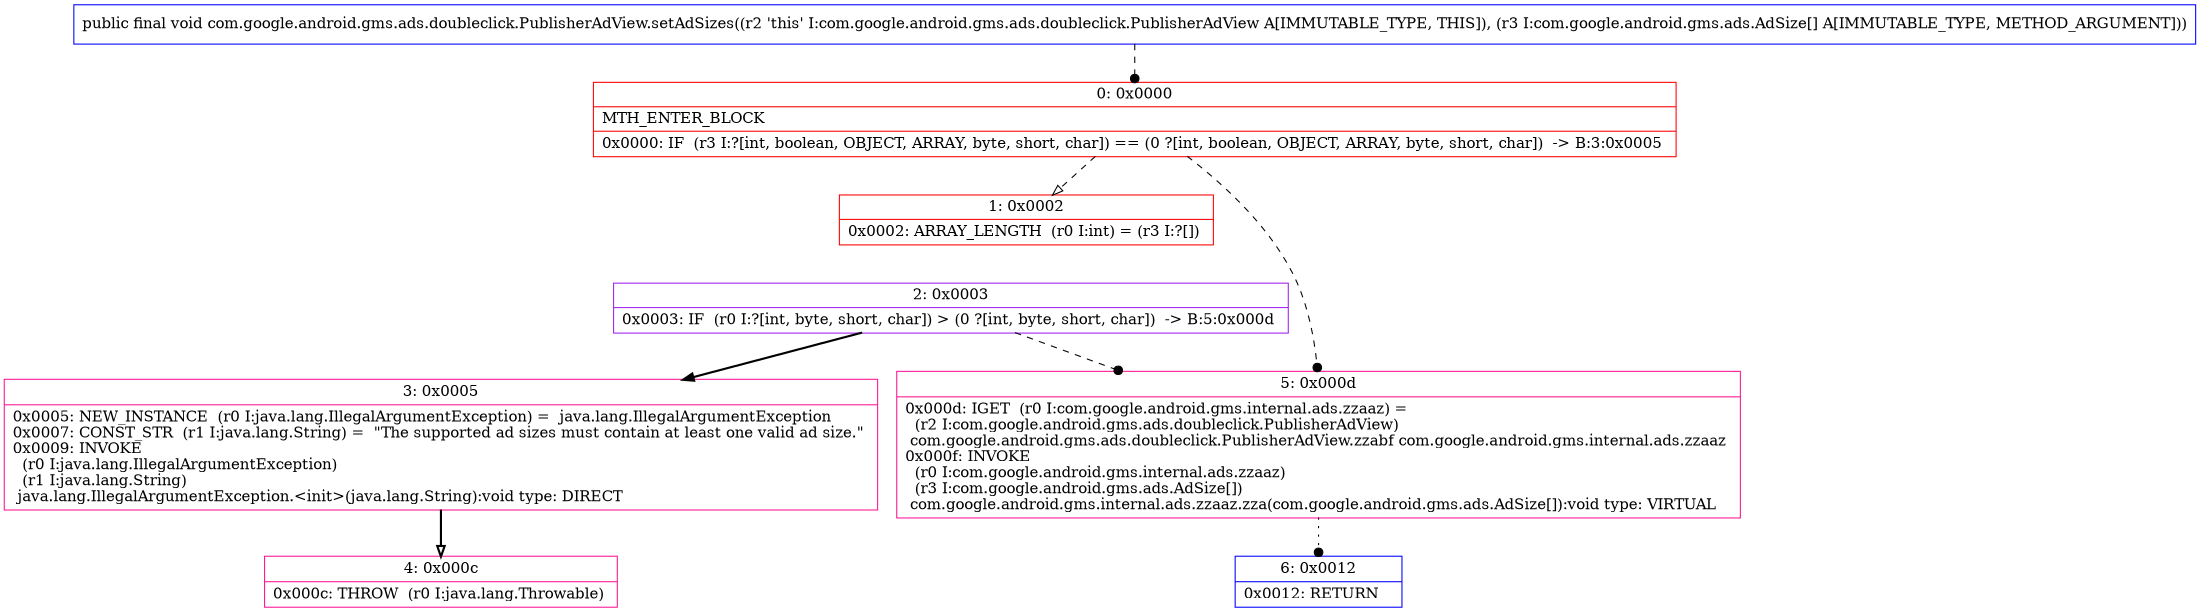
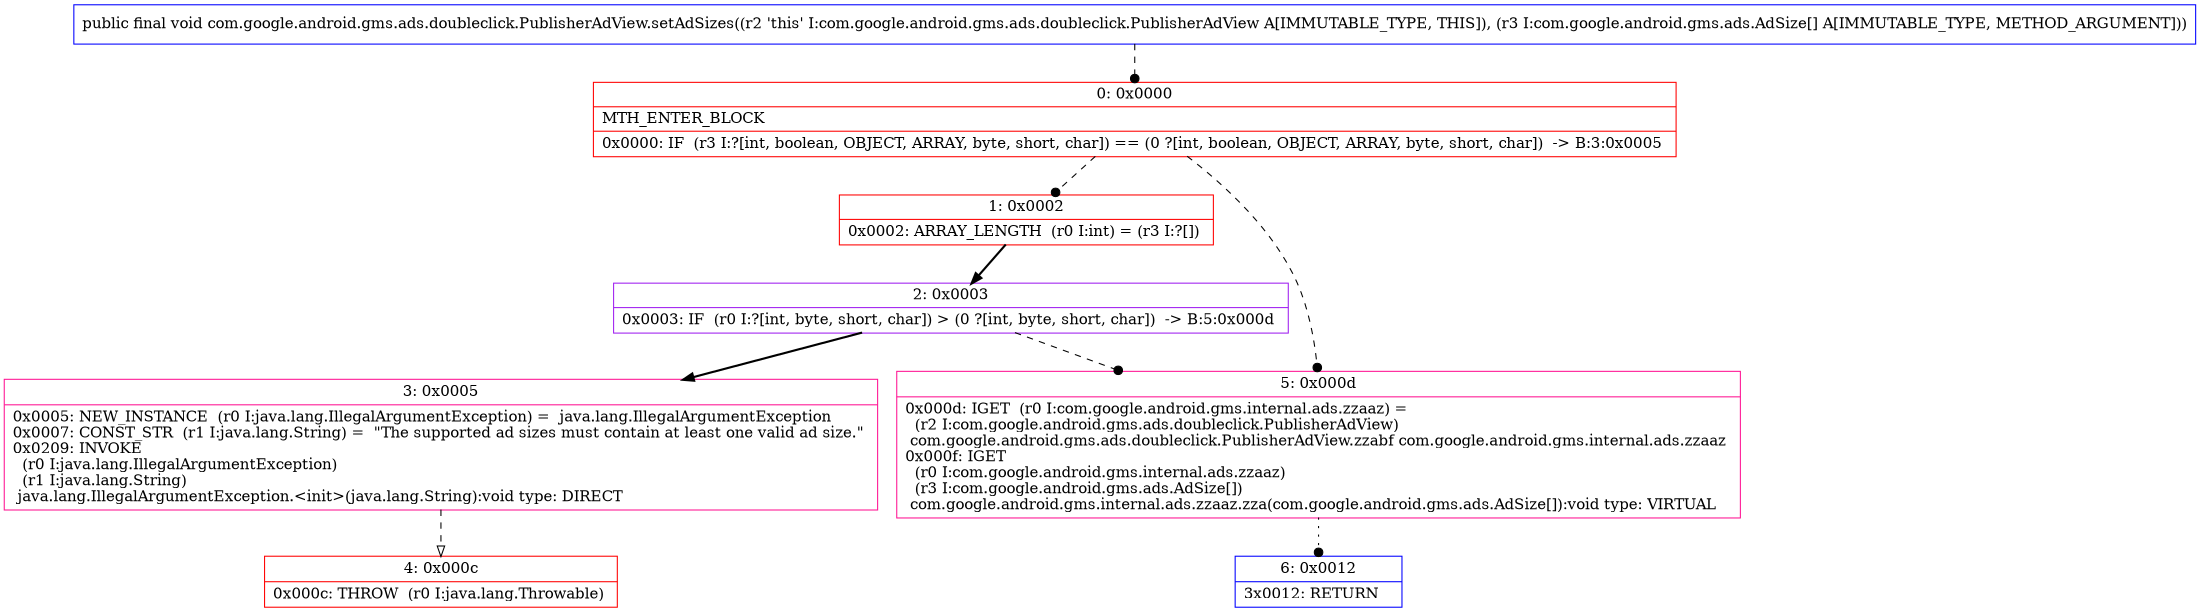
edge "0: 0x0000" -> "1: 0x0002": arrowhead onormal -> dot
edge "1: 0x0002" -> "2: 0x0003": added
node "3: 0x0005": text "0x0009: INVOKE" -> "0x0209: INVOKE"
node "5: 0x000d": text "0x000f: INVOKE" -> "0x000f: IGET"
edge "3: 0x0005" -> "4: 0x000c": style bold -> dashed
node "4: 0x000c": color deeppink -> red
node "6: 0x0012": text "0x0012: RETURN" -> "3x0012: RETURN"
